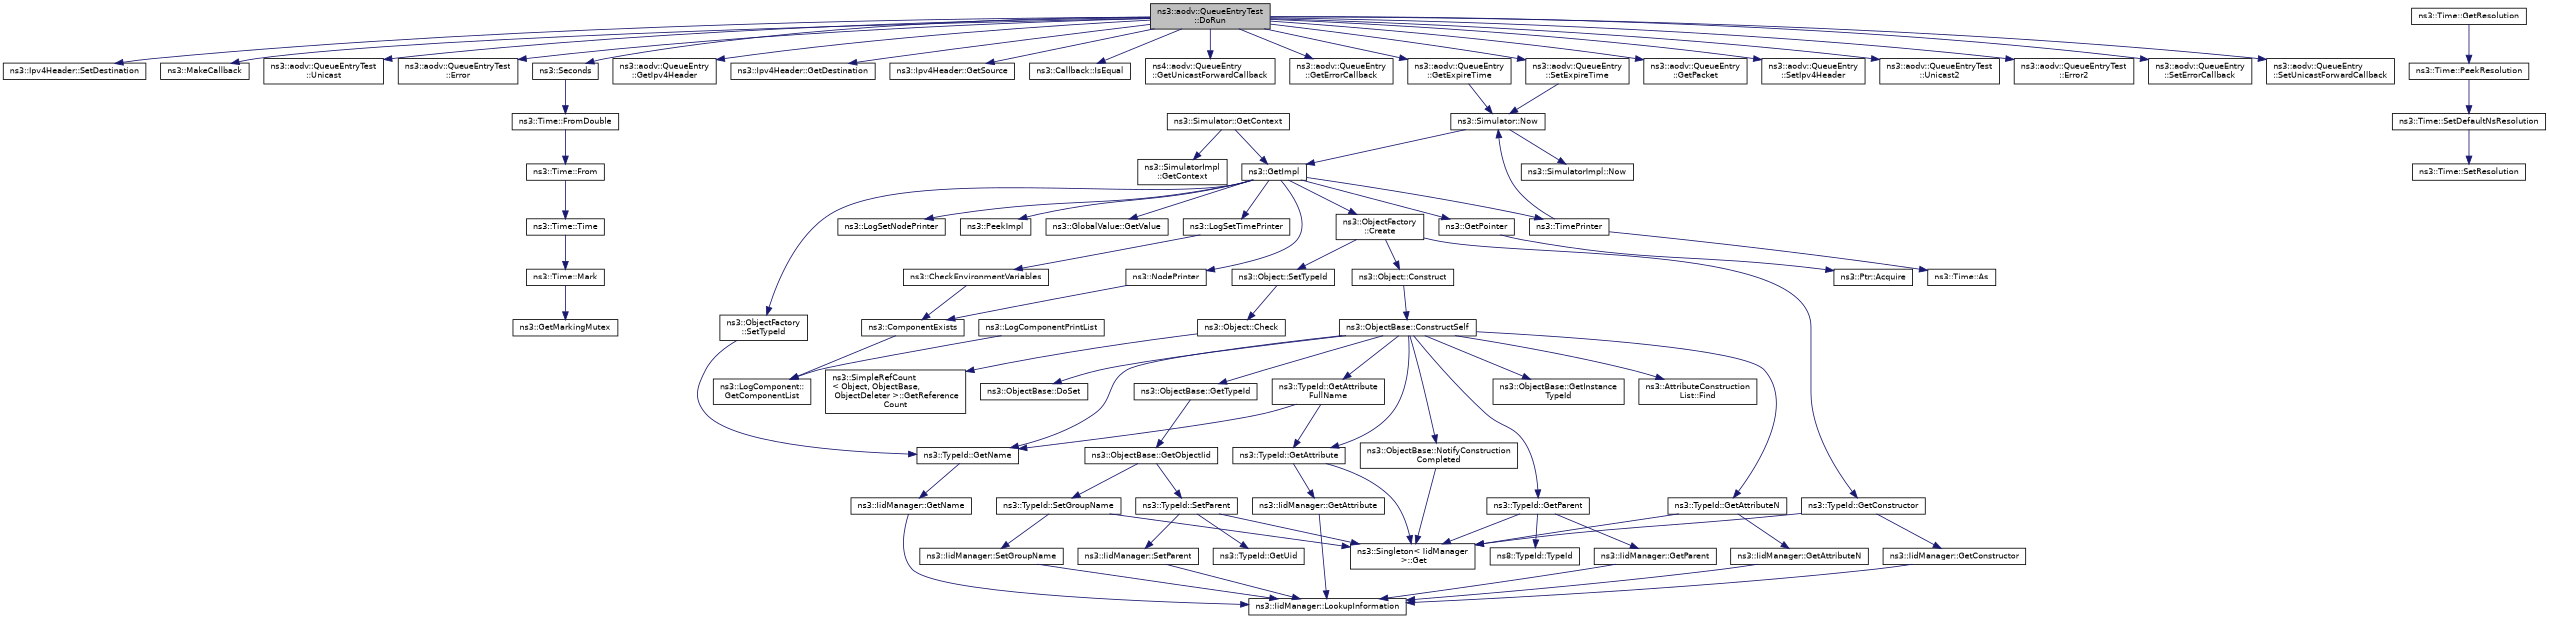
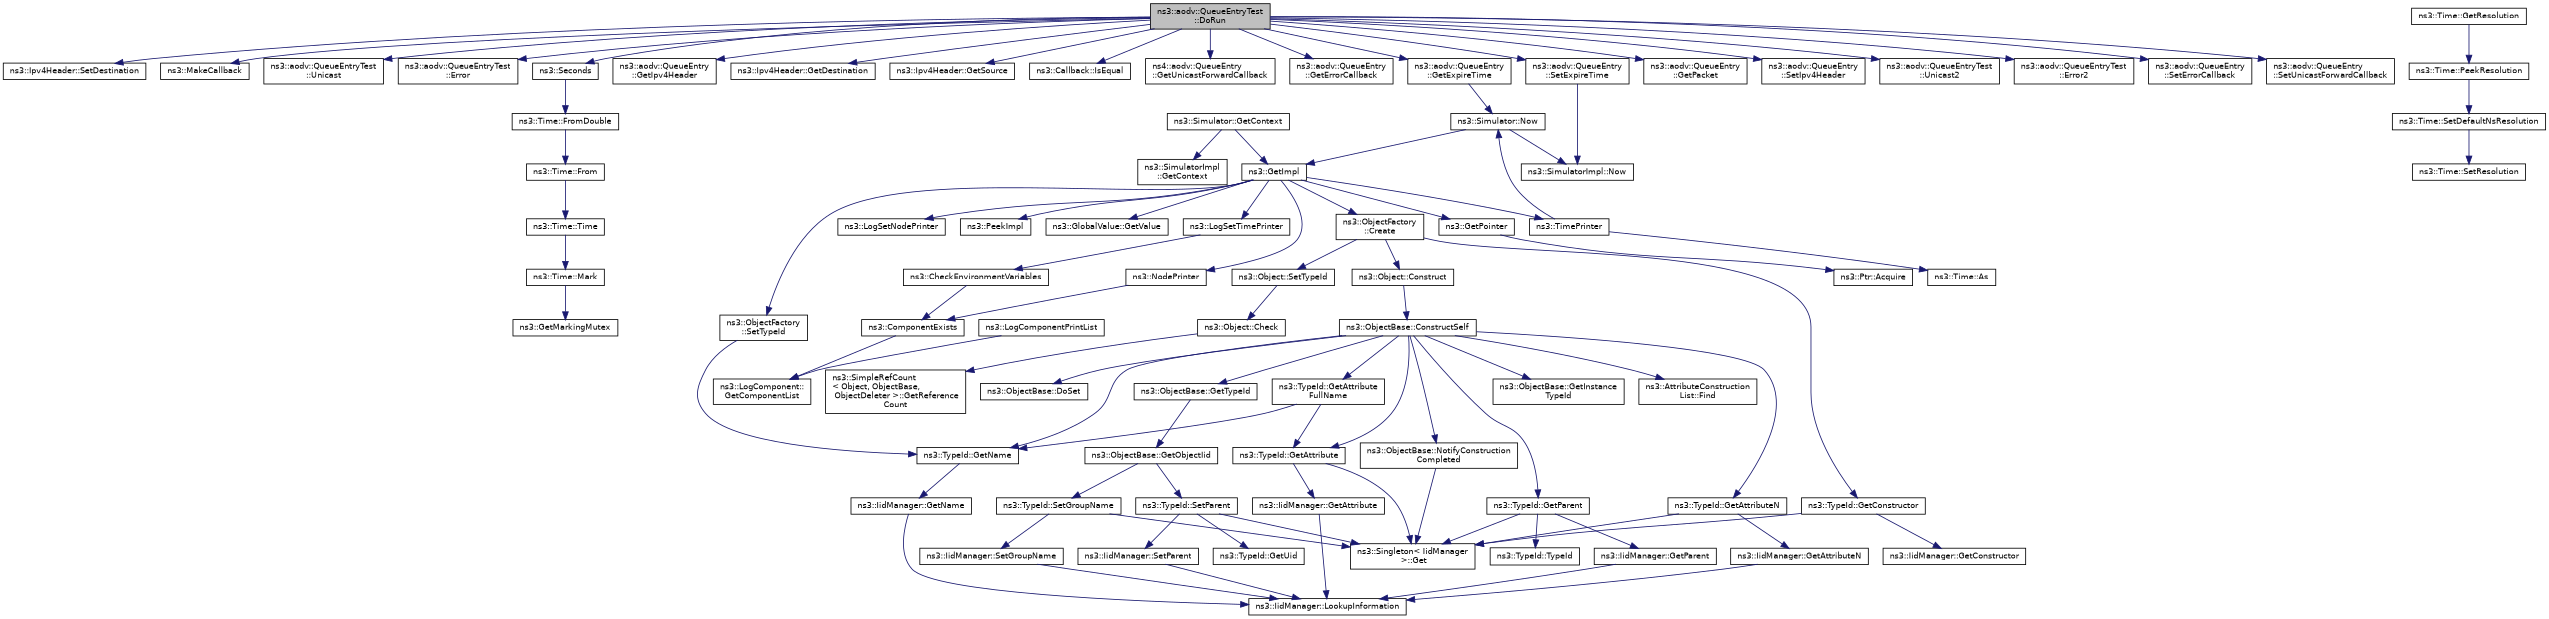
edge "ns3::aodv::QueueEntry ::SetExpireTime" -> "ns3::Simulator::Now": now "ns3::aodv::QueueEntry ::SetExpireTime" -> "ns3::SimulatorImpl::Now"
node "ns8::TypeId::TypeId": label "ns8::TypeId::TypeId" -> "ns3::TypeId::TypeId"
edge "ns3::IidManager::GetConstructor" -> "ns3::IidManager::LookupInformation": removed
